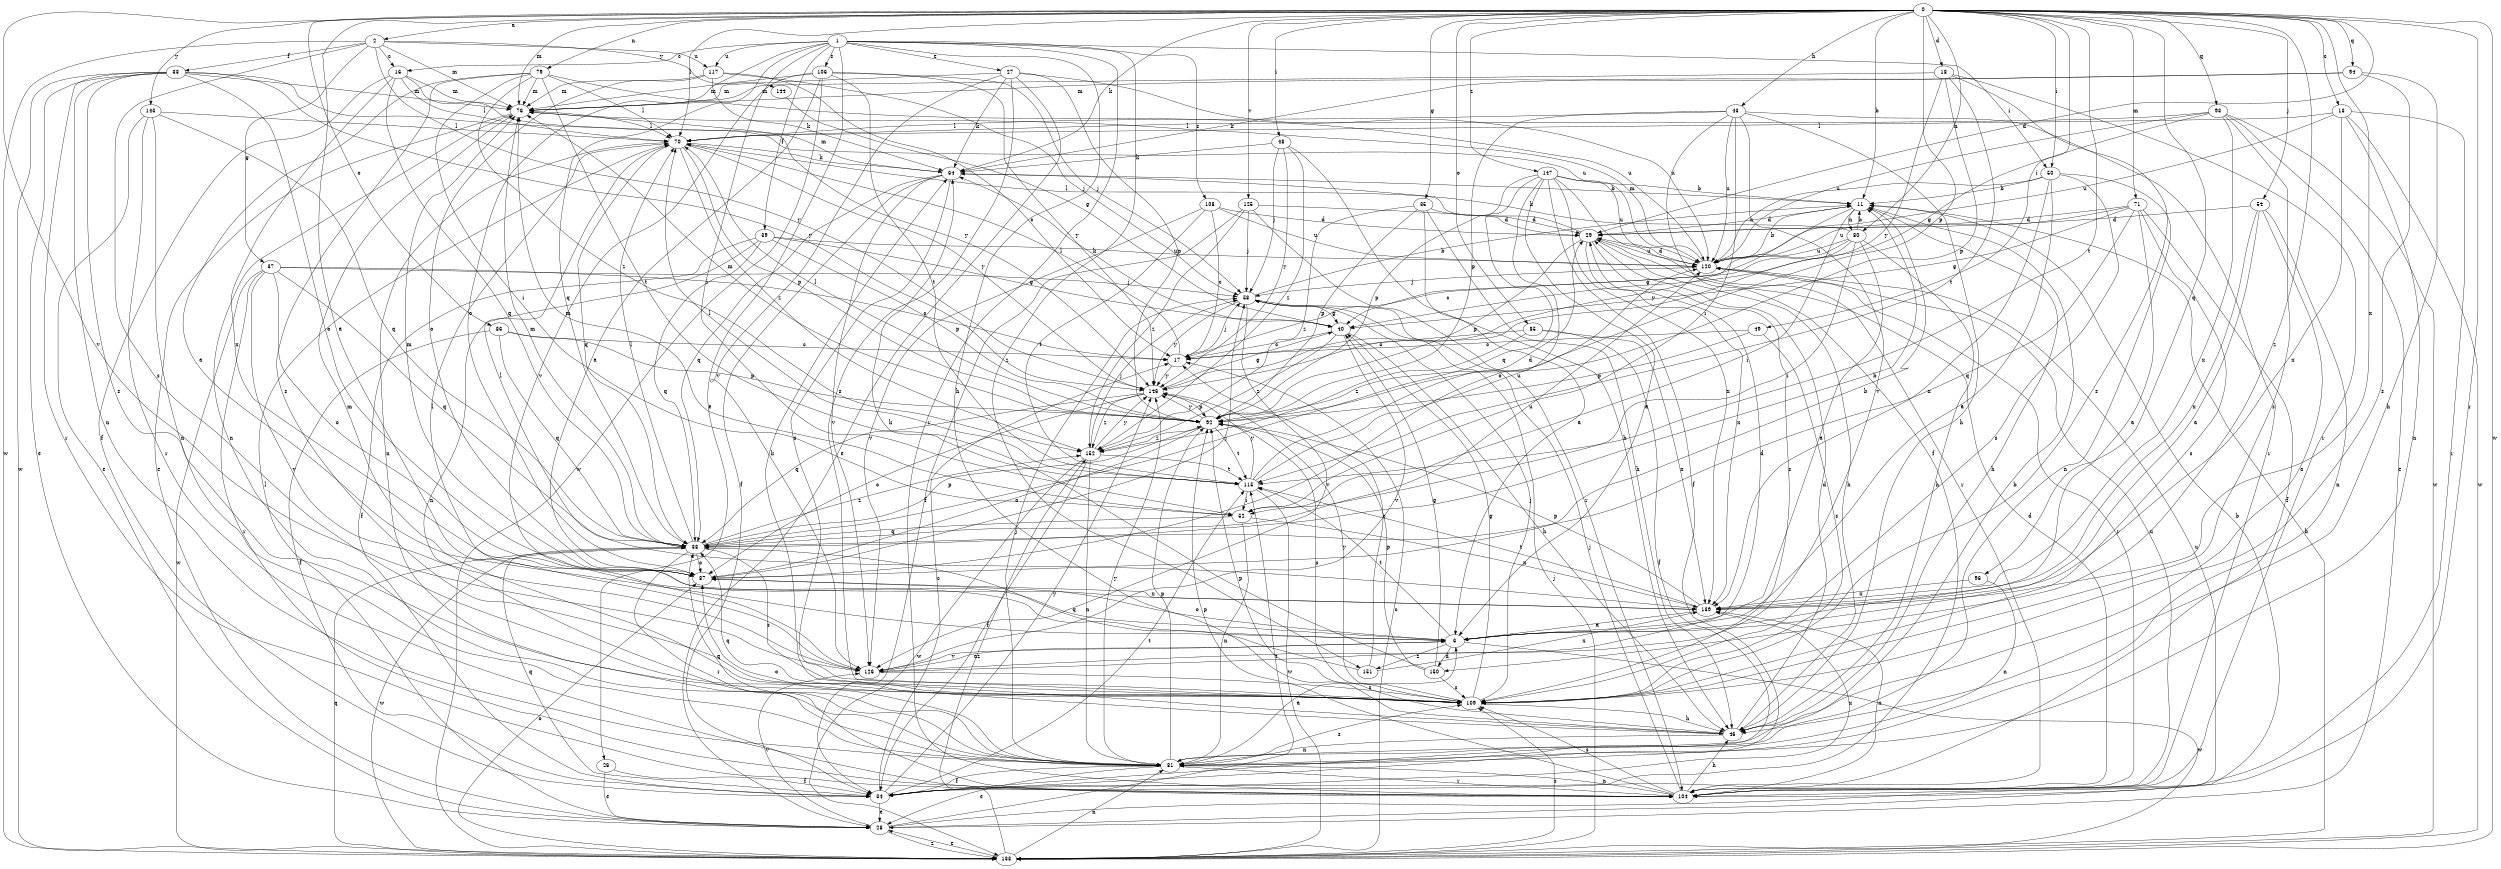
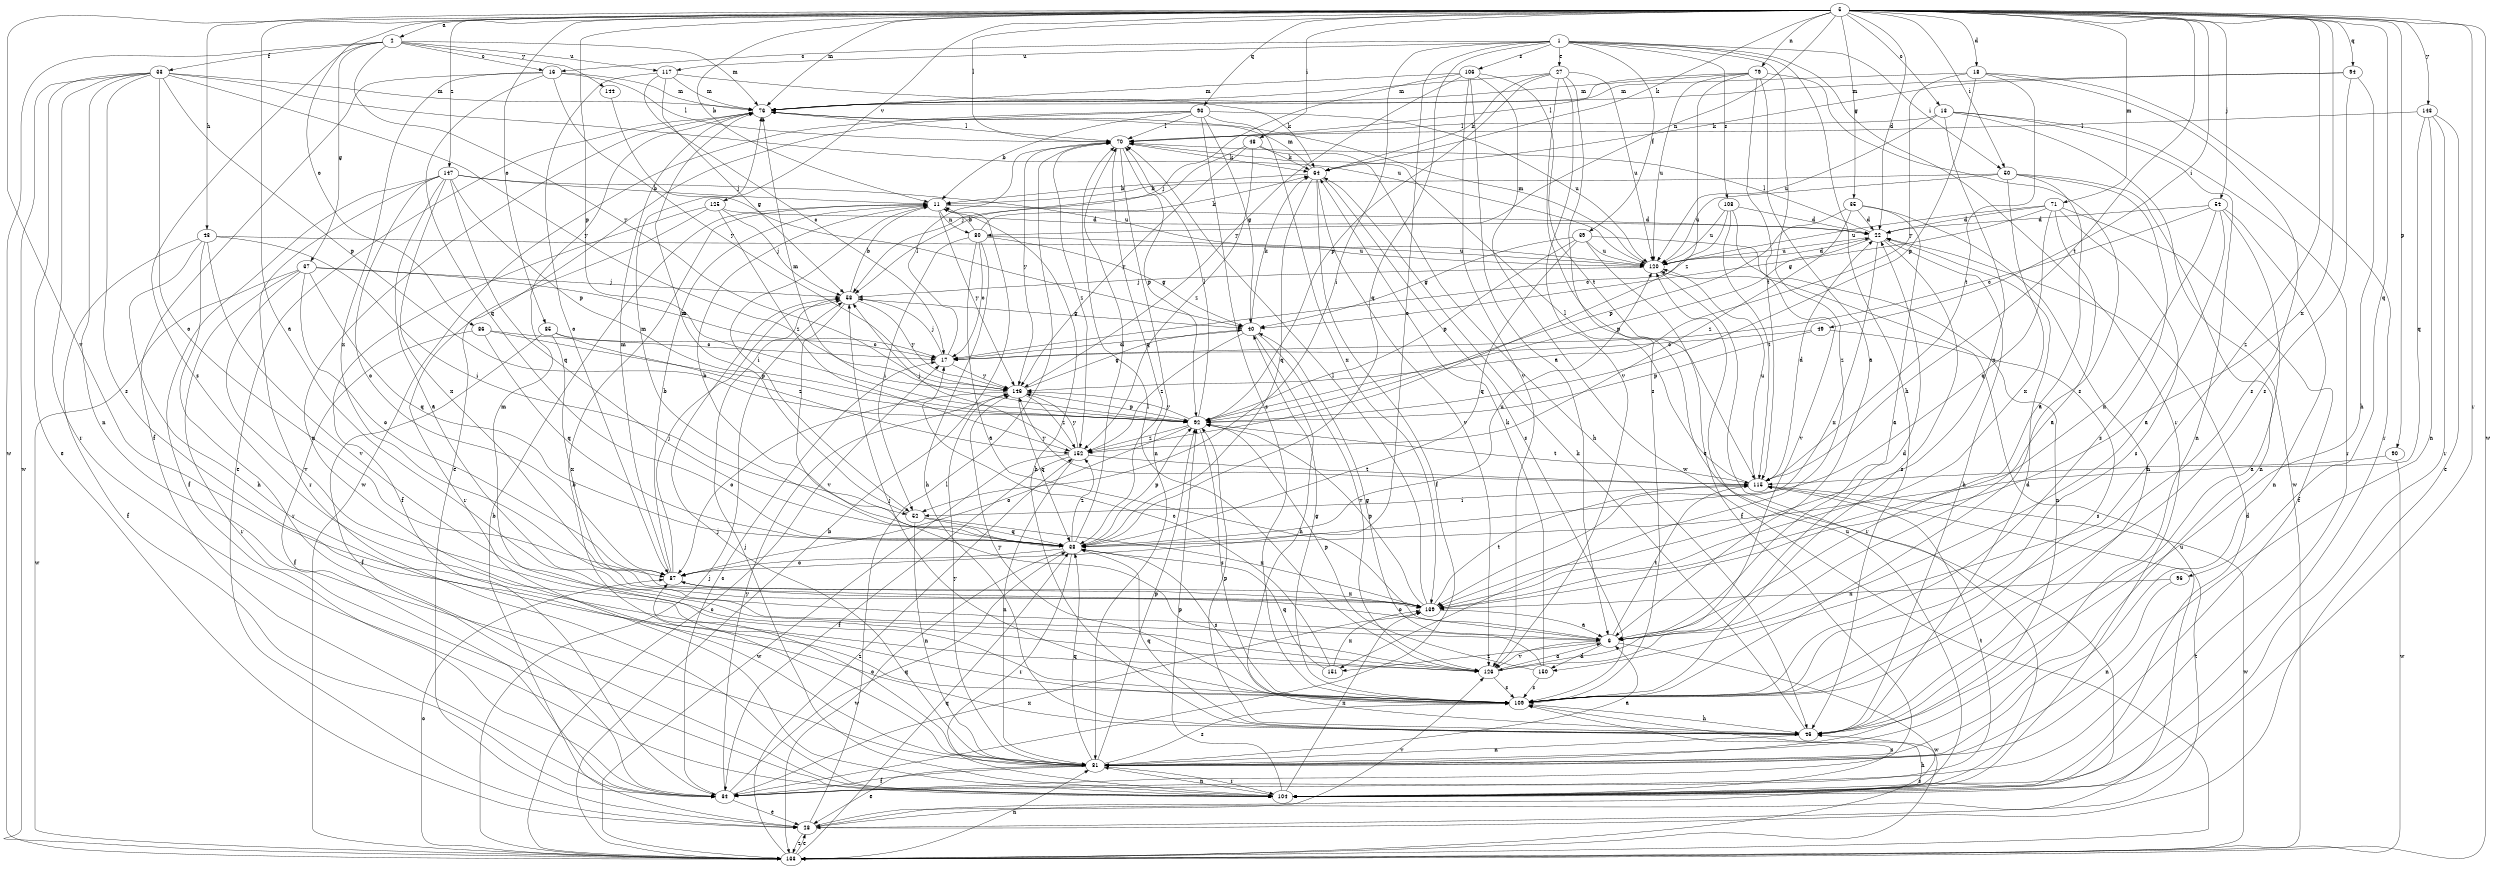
node "0": label "0" -> "5"
edge "43" -> "70": removed, label "l"
edge "120" -> "11": now "93" -> "11"
edge "43" -> "92": now "33" -> "92"
node "29": label "29" -> "22"
edge "54" -> "17": added, label "c"
edge "79" -> "52": removed, label "i"
node "90": added
node "26": removed
